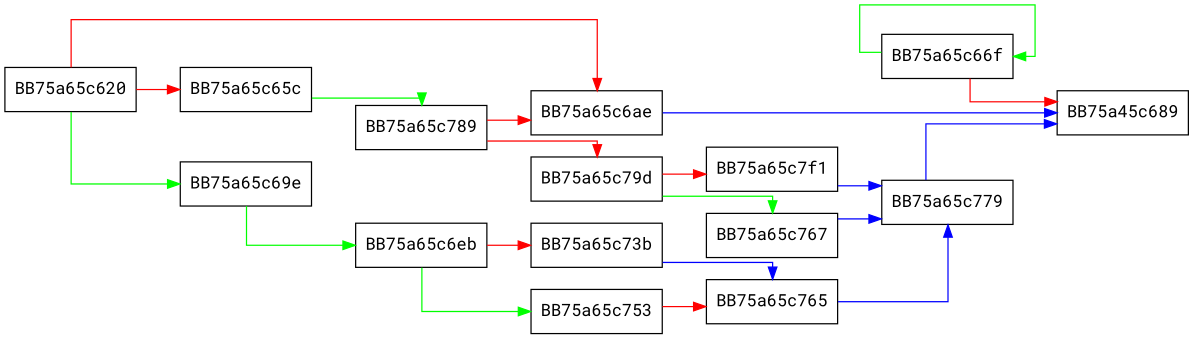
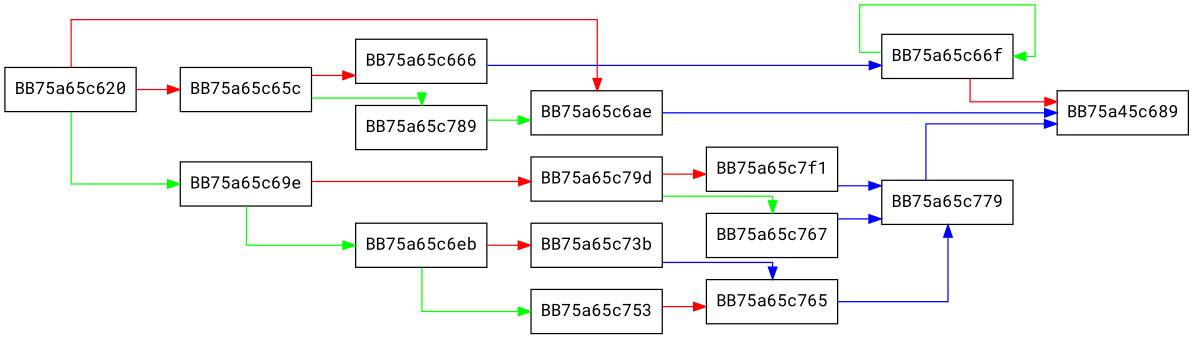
node "BB75a65c666": added
edge "BB75a65c789" -> "BB75a65c6ae": color red -> green
edge "BB75a65c789" -> "BB75a65c79d": now "BB75a65c69e" -> "BB75a65c79d"
